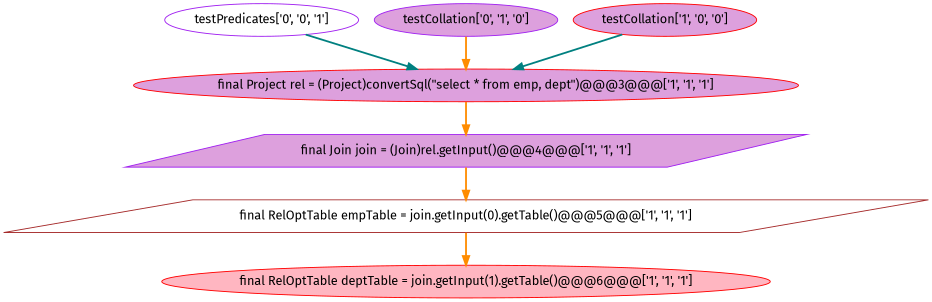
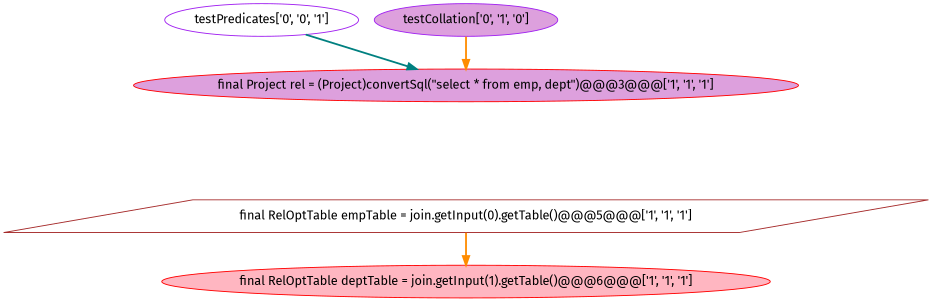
node "testCollation['1', '0', '0']": removed
node "final Join join = (Join)rel.getInput()@@@4@@@['1', '1', '1']": removed
